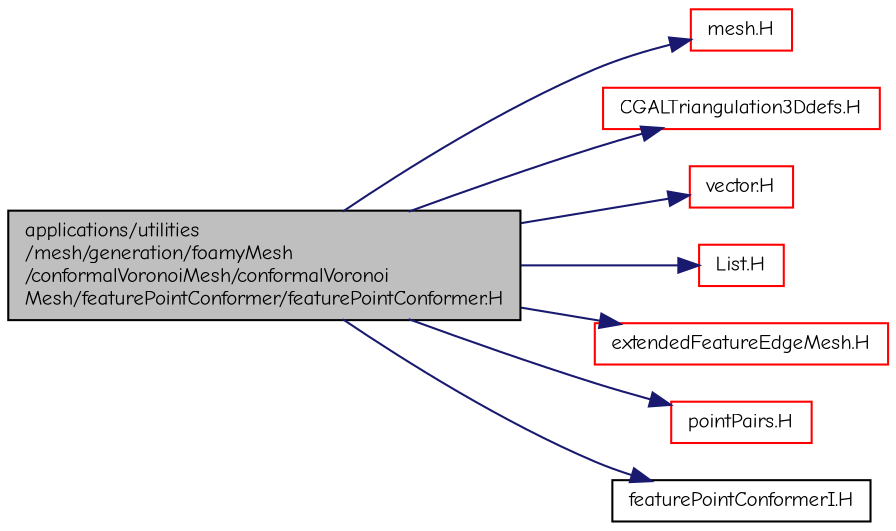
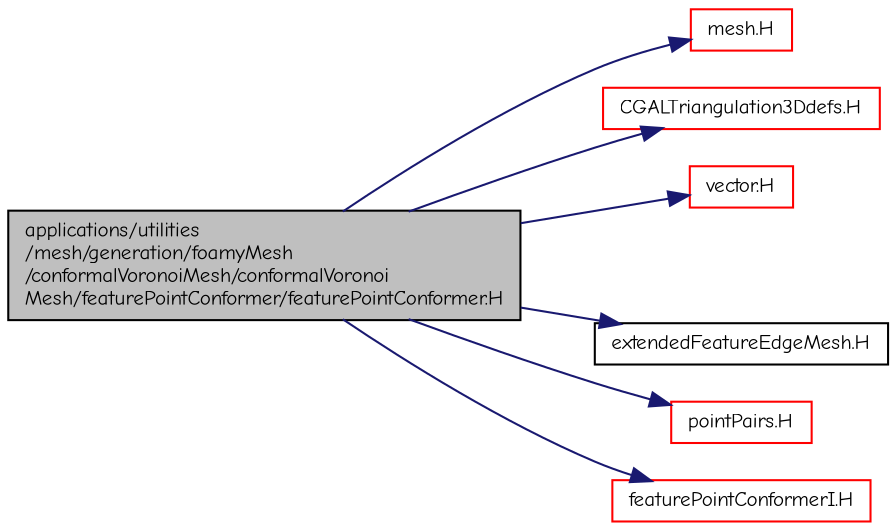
node "List.H": removed
node "extendedFeatureEdgeMesh.H": color red -> black
node "featurePointConformerI.H": color black -> red
